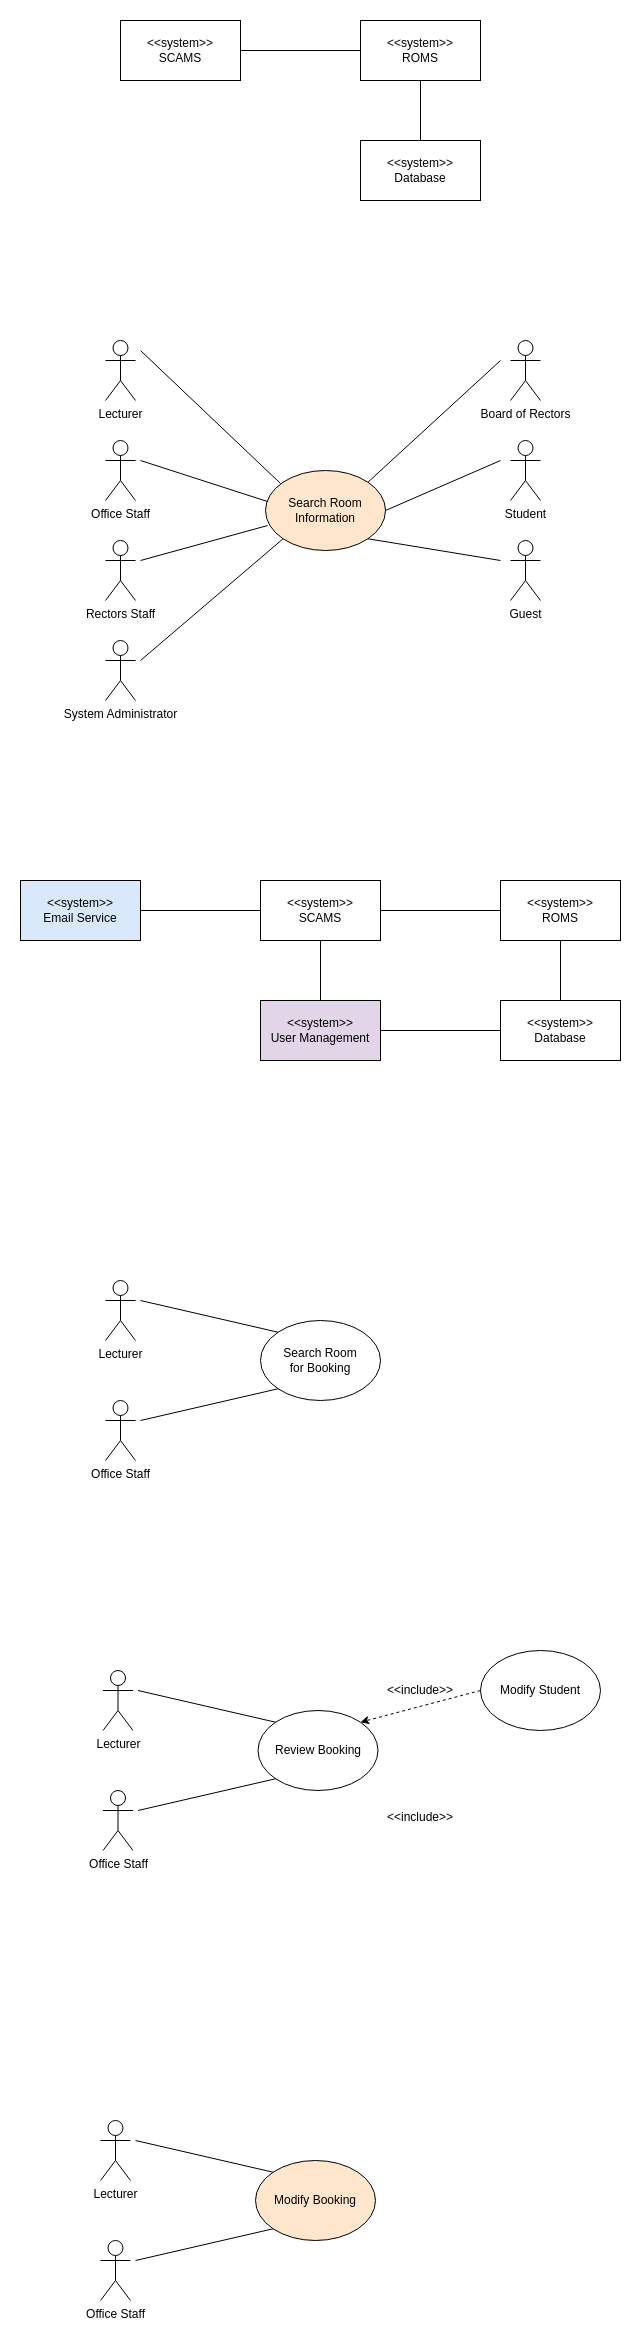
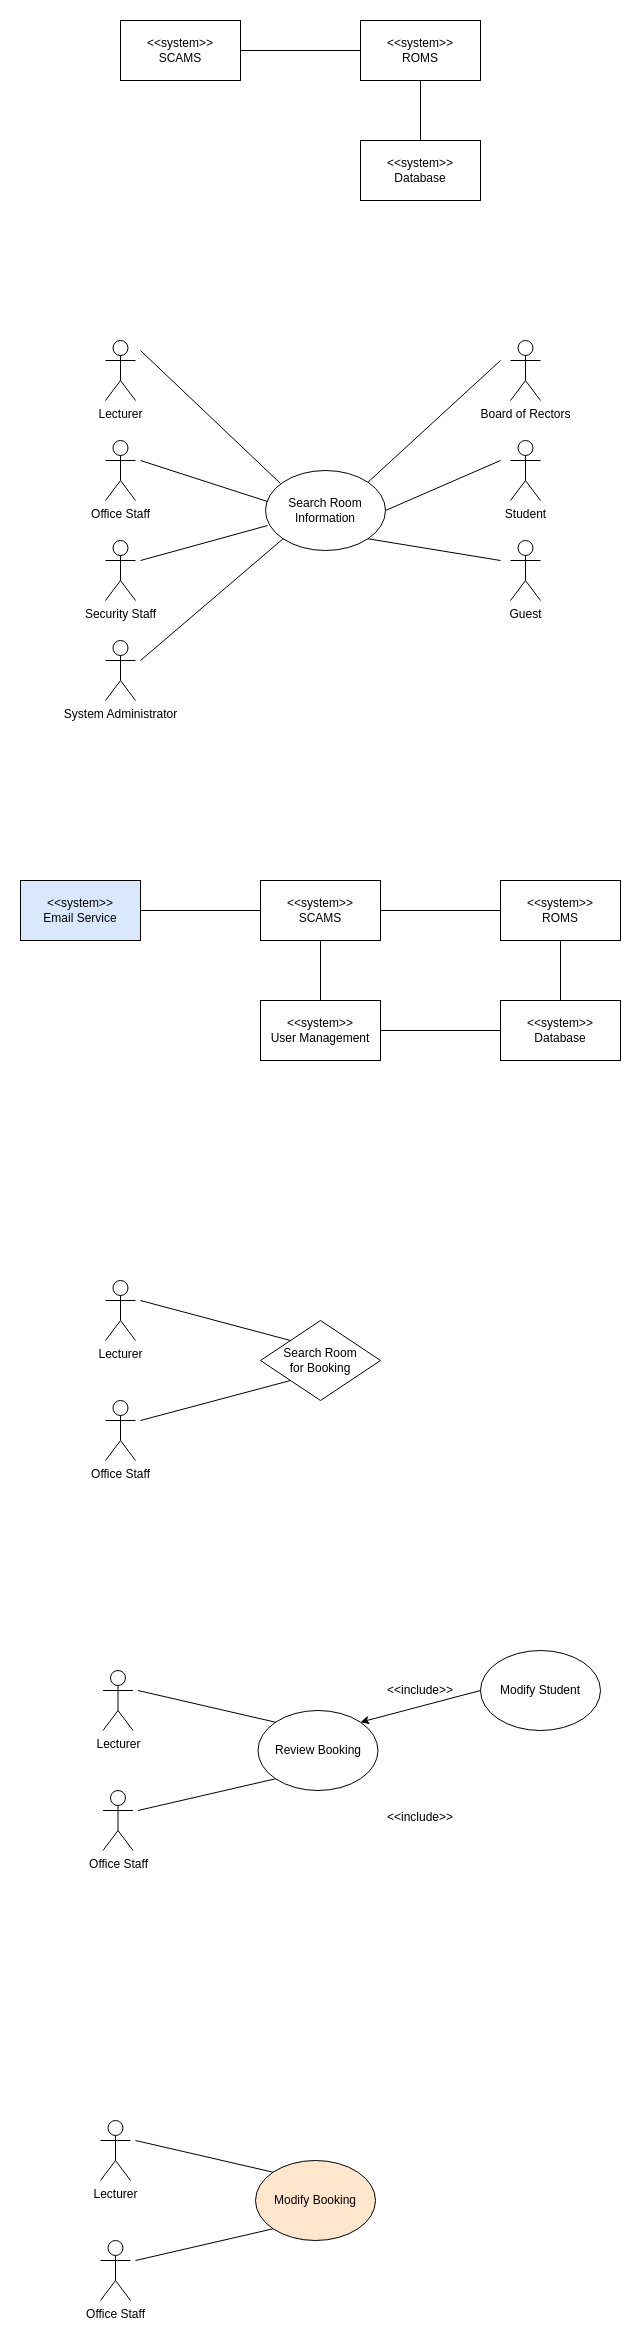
node "Search Room Information": fillcolor #ffe6cc -> #ffffff
node "Rectors Staff": label "Rectors Staff" -> "Security Staff"
node "<<system>> User Management": fillcolor #e1d5e7 -> #ffffff
node "Search Room for Booking": shape ellipse -> diamond
edge "Modify Student" -> "Review Booking": style dashed -> solid
